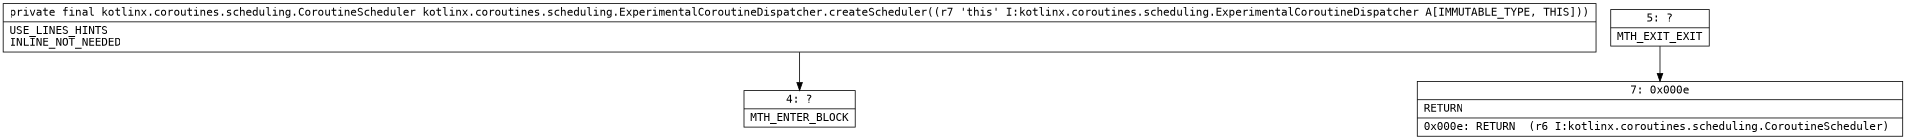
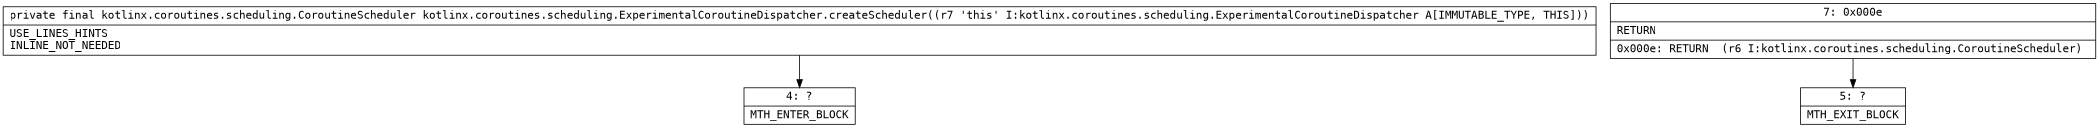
node "5: ?": text "MTH_EXIT_EXIT" -> "MTH_EXIT_BLOCK"
edge "5: ?" -> "7: 0x000e": reversed
